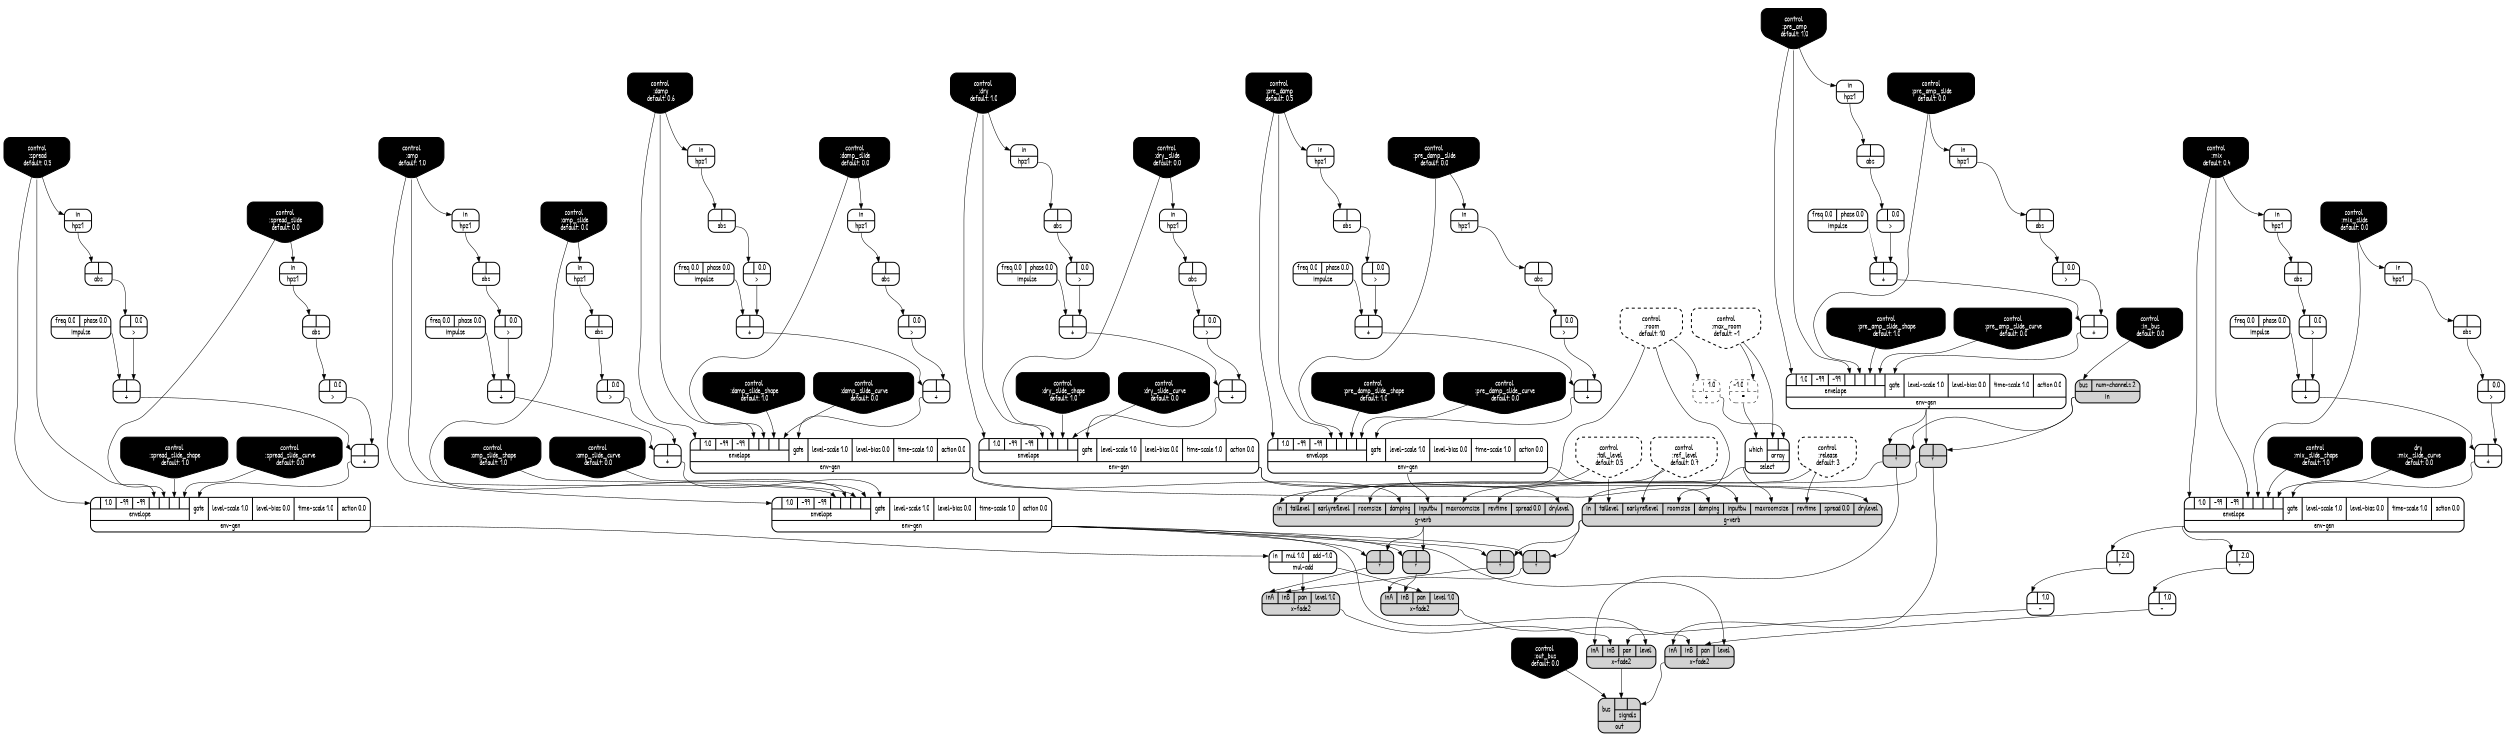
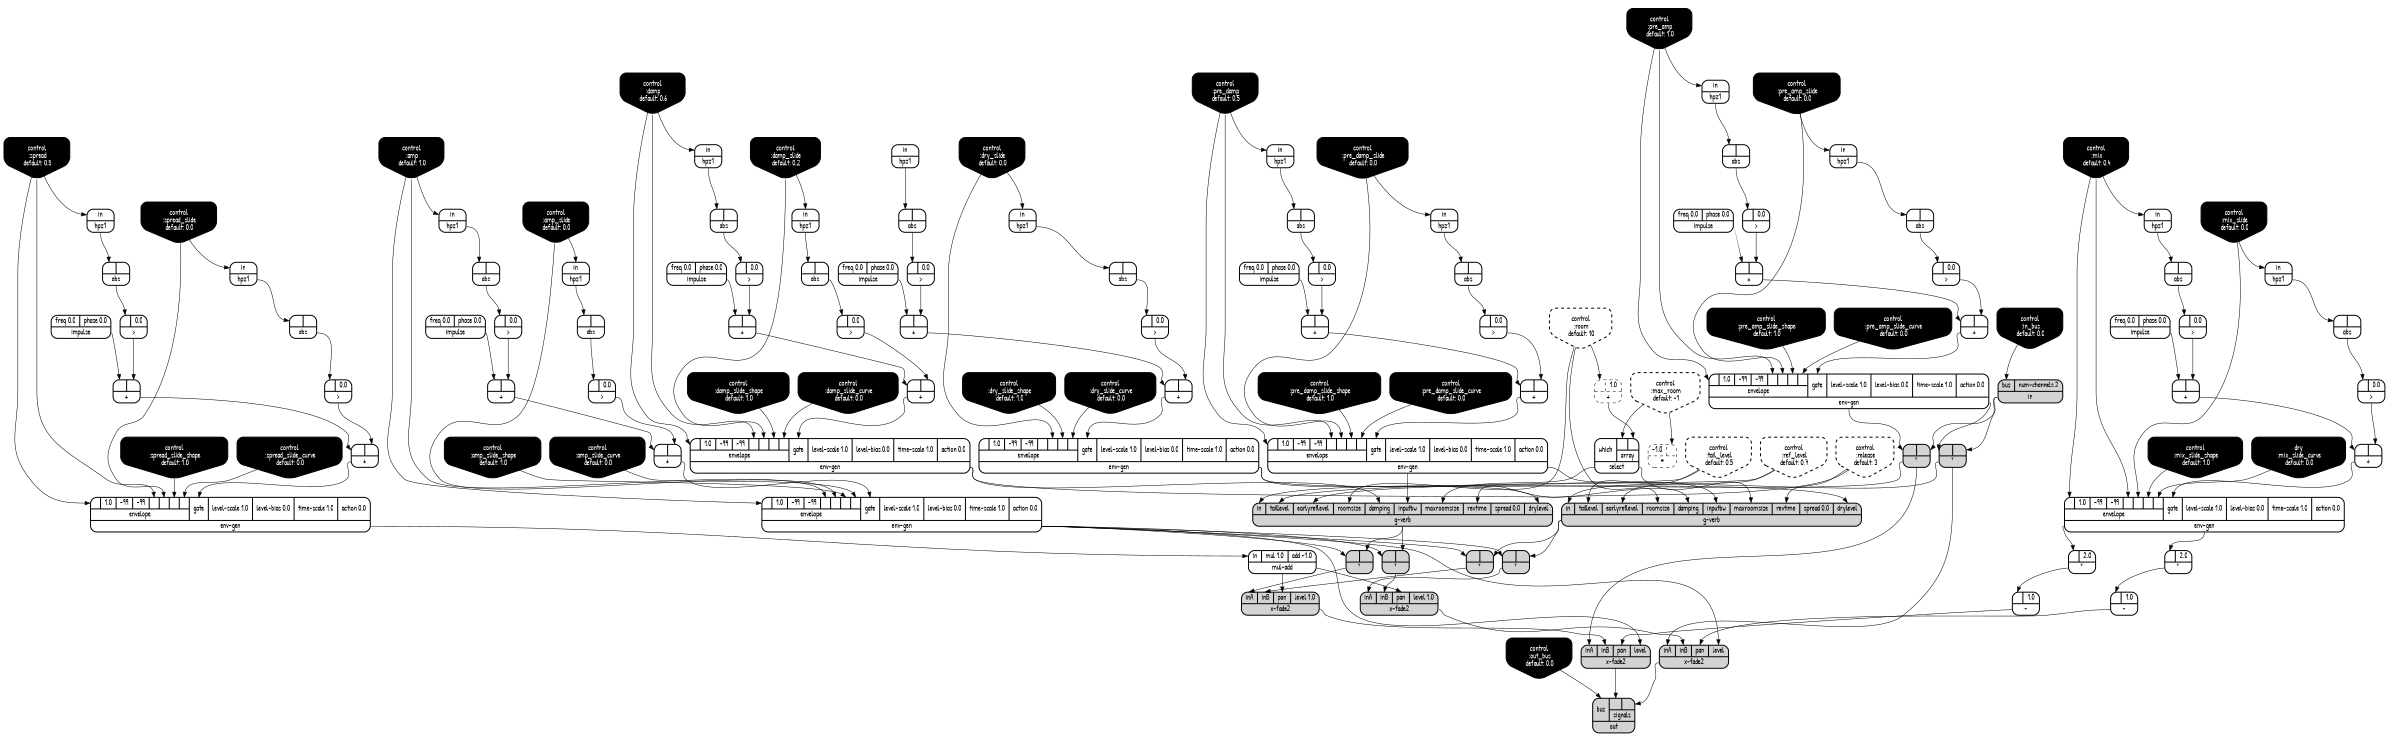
node "control :dry default: 1.0": removed
node "control :damp_slide default: 0.0": label "control :damp_slide default: 0.0" -> "control :damp_slide default: 0.2"
edge "-1.0" -> "which": removed
